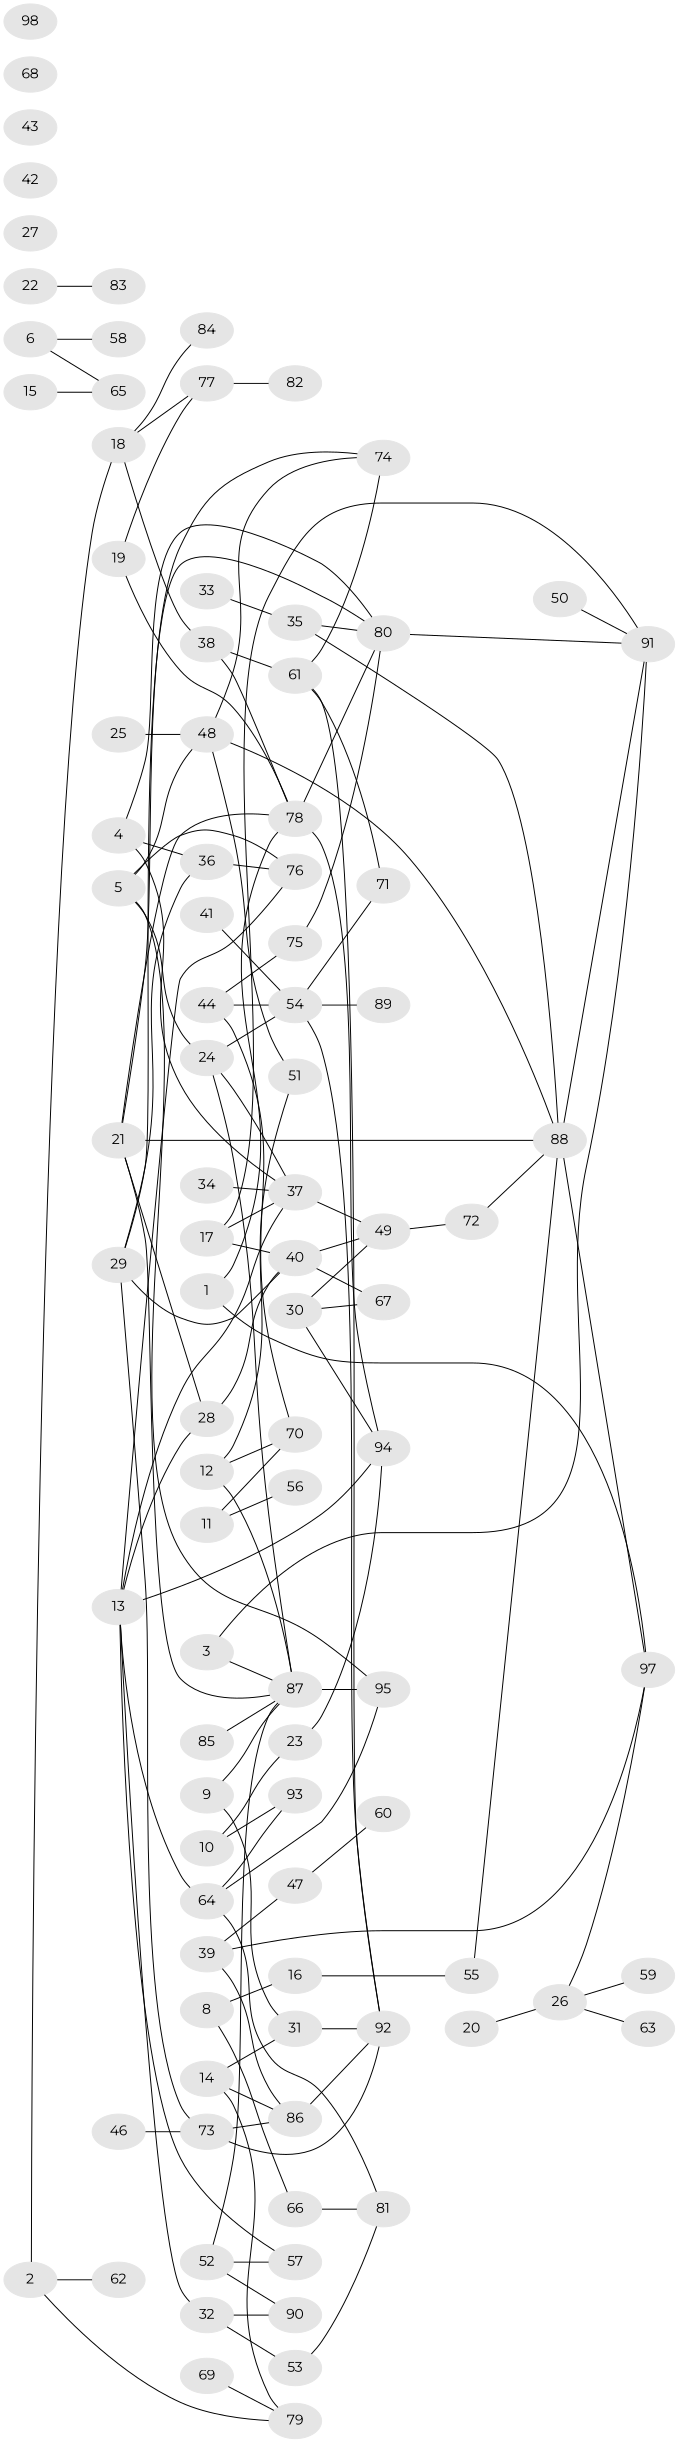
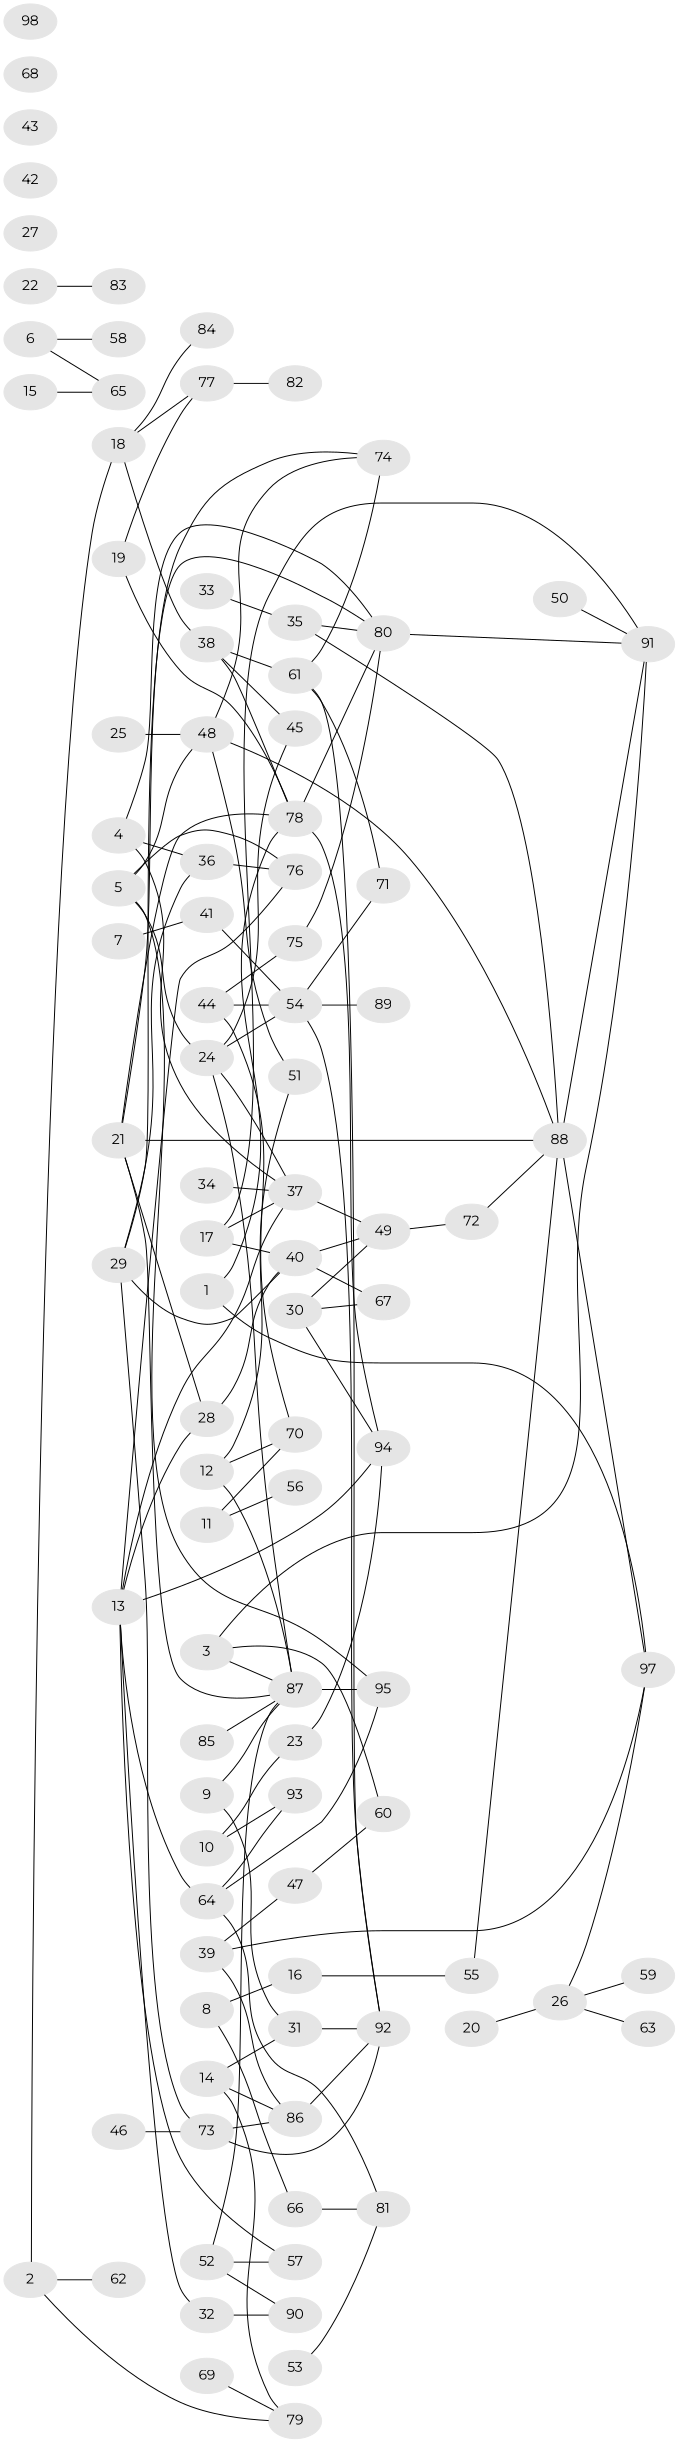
node "45": added
node "7": added
edge "3" -- "60": added
edge "32" -- "53": removed
